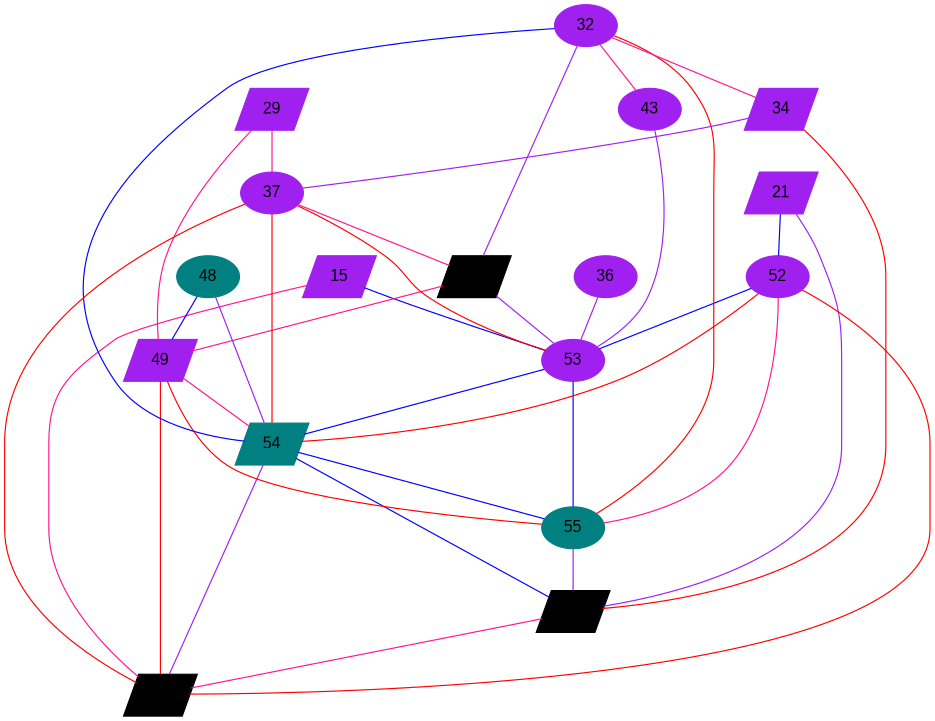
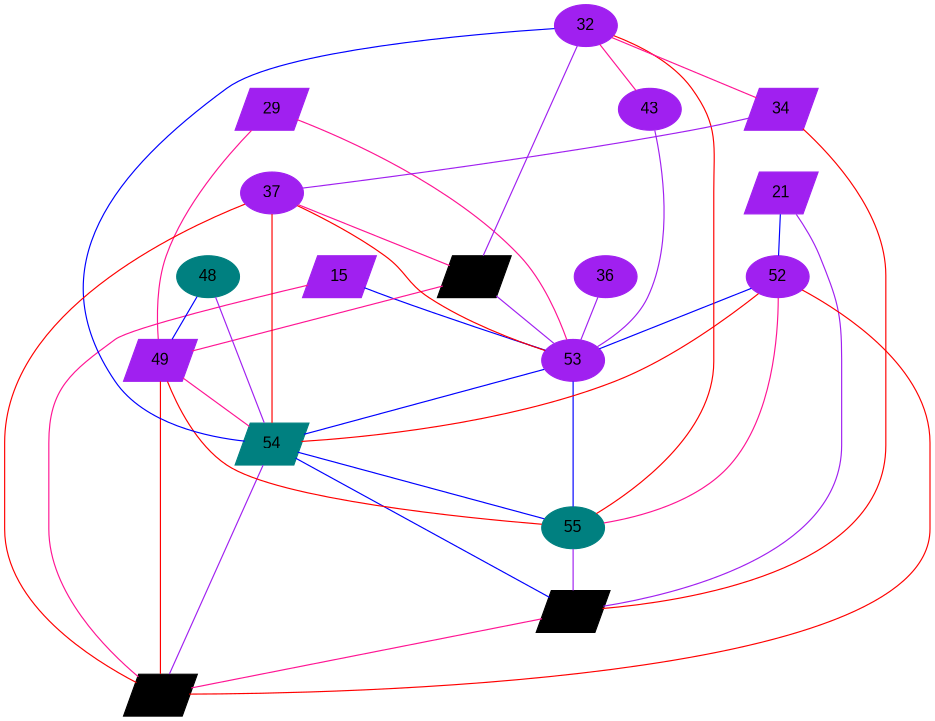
edge "29" -- "37": now "29" -- "53"
